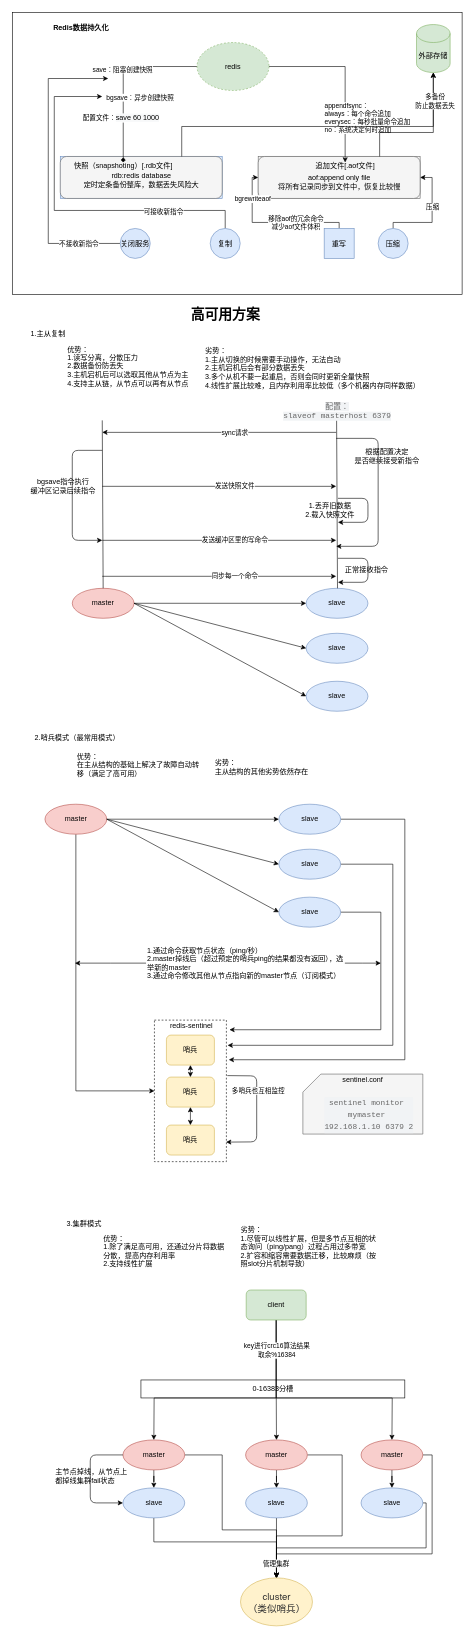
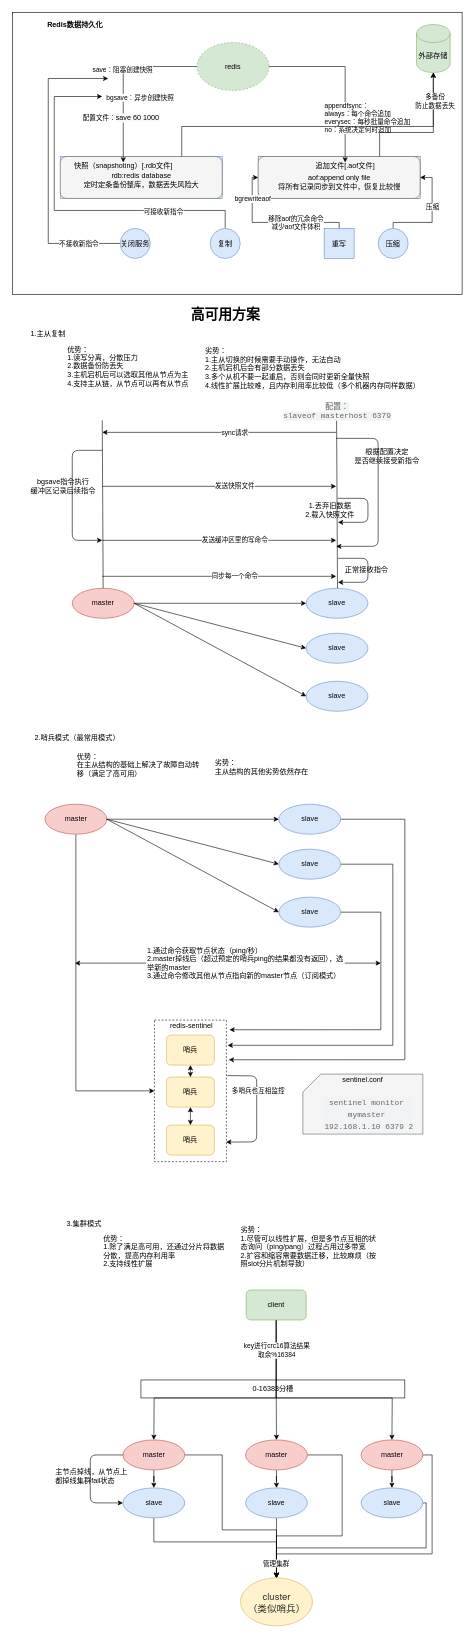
node "Redis数据持久化": moved (81, 27) -> (75, 24)
edge "redis" -> "快照（snapshoting）[.rdb文件]": arrowhead diamond -> classic
